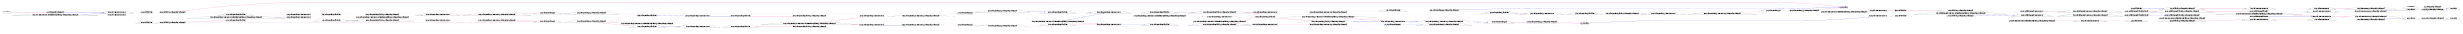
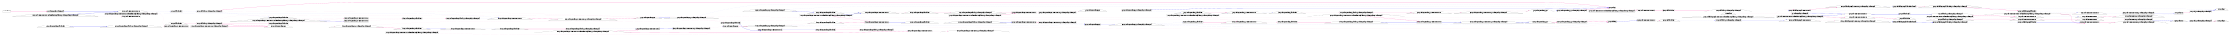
node "34 SmallModel/SmallBlock[residual2]/add": removed
node "5 SmallModel/NNCFConv2d[conv_cubic1]/conv2d": added
node "106 SmallModel/SmallBlock[residual4]/ReLU[relu]/RELU": added
node "114 SmallModel/cat": label "114 SmallModel/cat" -> "114 SmallModel/residual"
